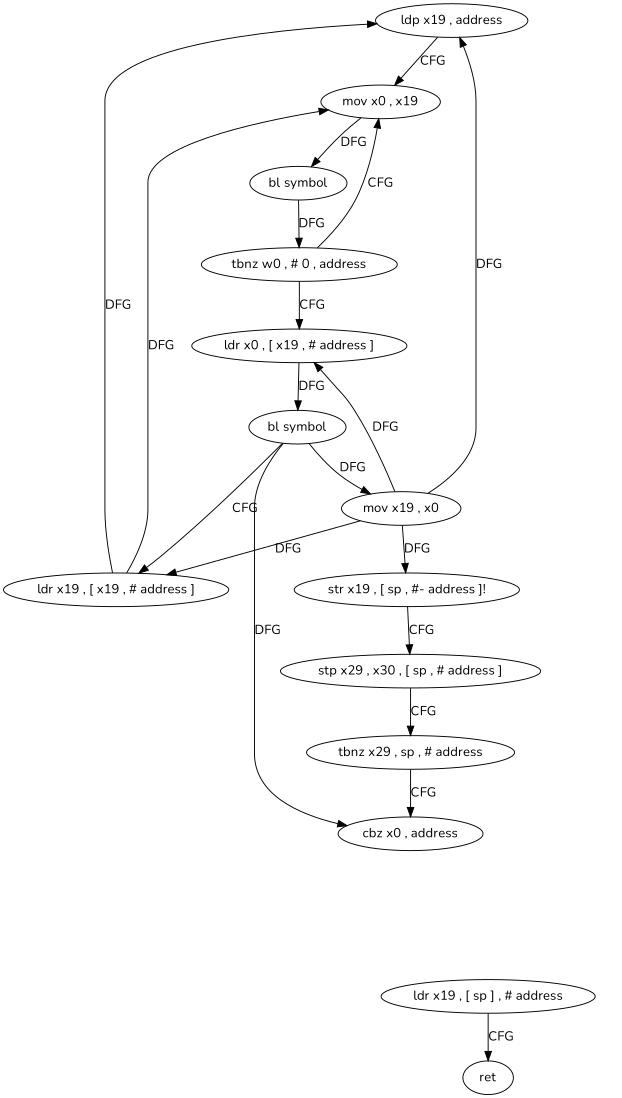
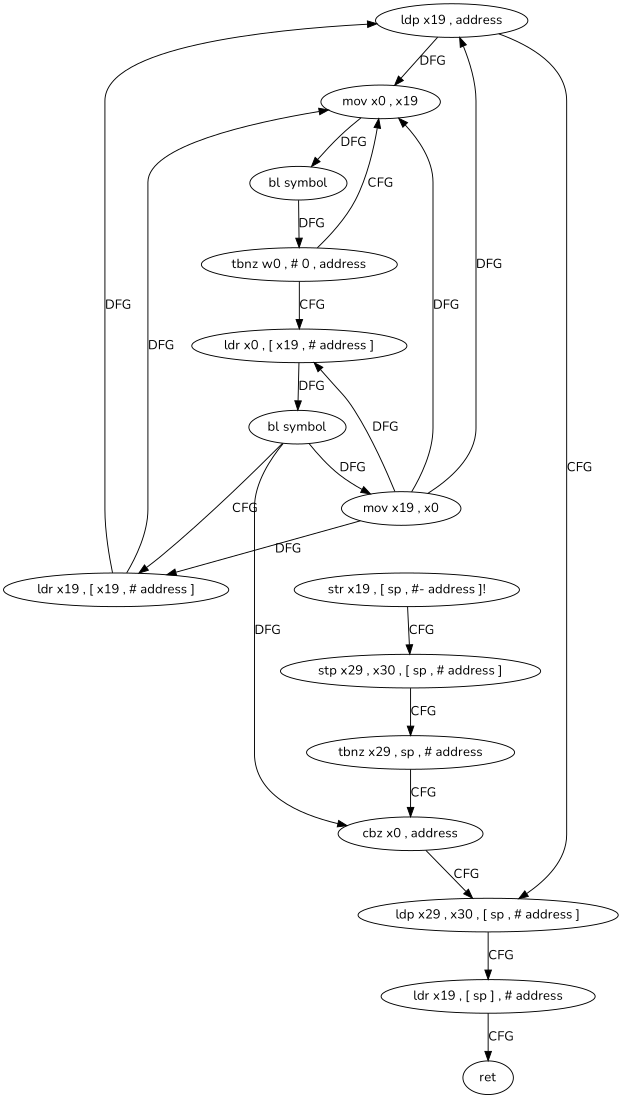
edge "ldp x19 , address" -> "mov x0 , x19": label "CFG" -> "DFG"
edge "mov x19 , x0" -> "str x19 , [ sp , #- address ]!": now "mov x19 , x0" -> "mov x0 , x19"
node "ldp x29 , x30 , [ sp , # address ]": added
